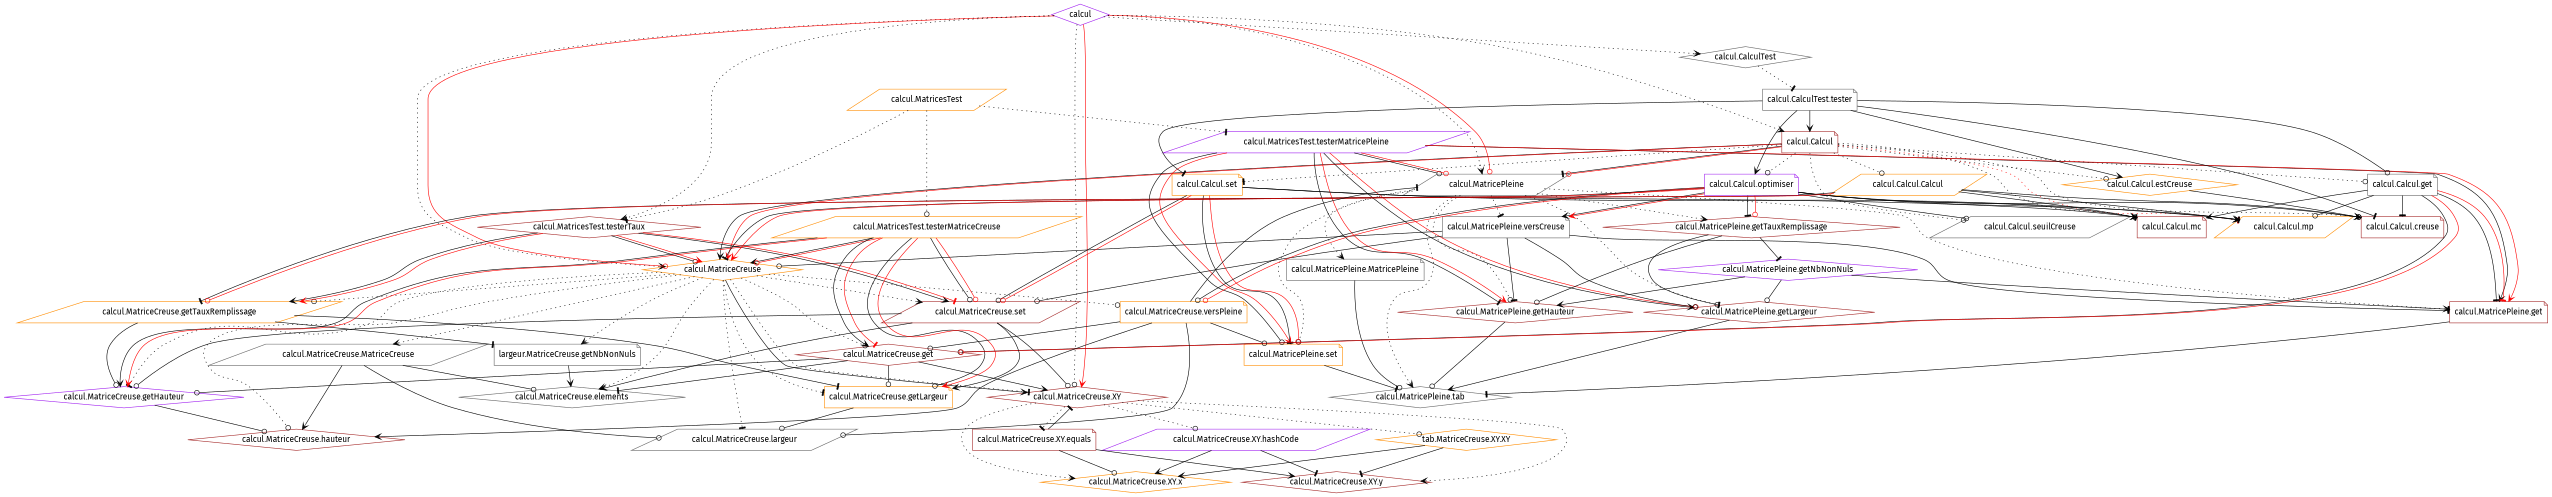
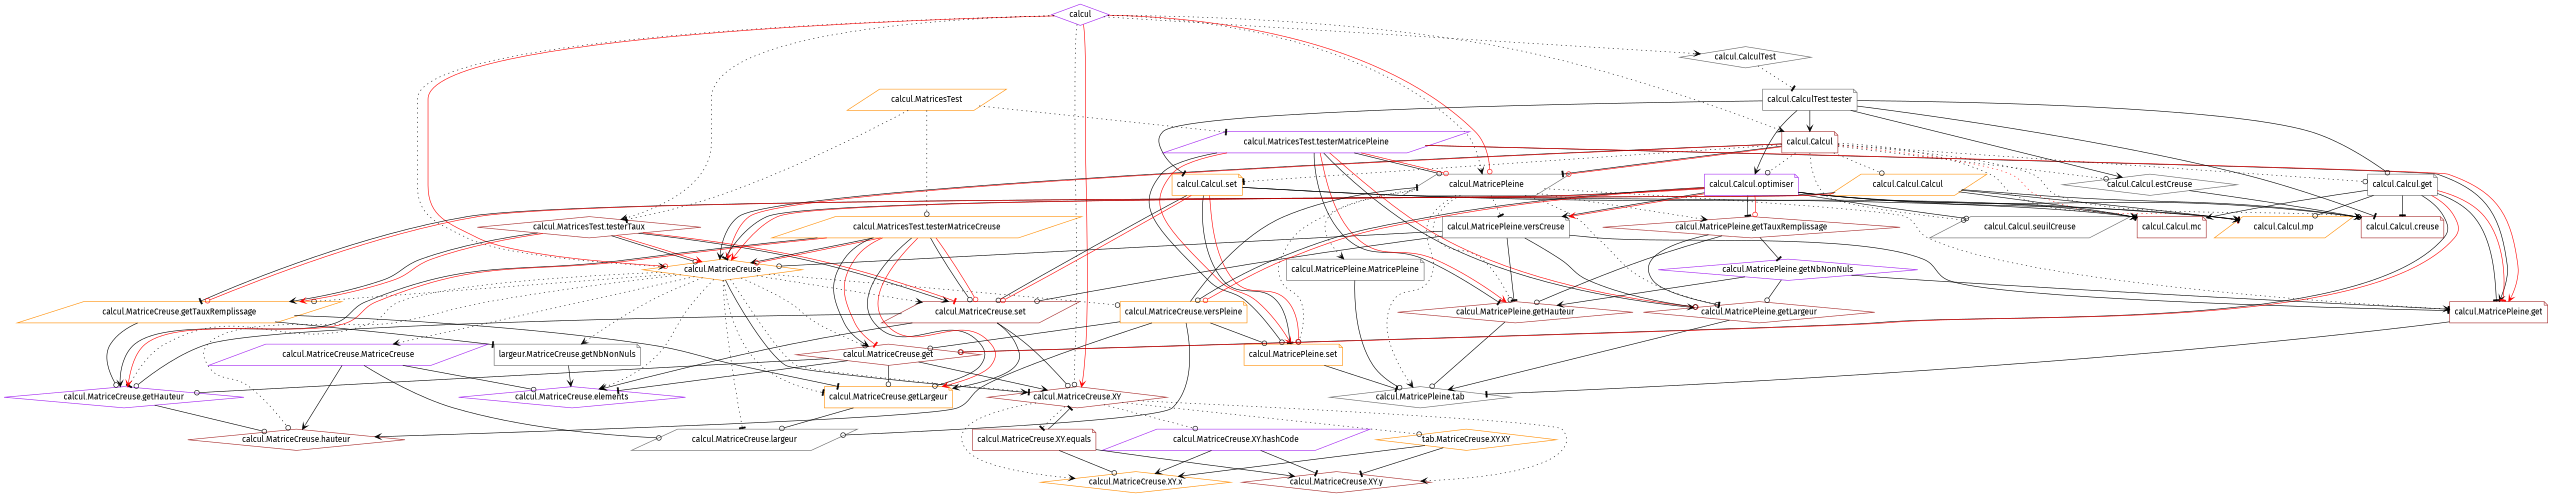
node "calcul.Calcul.estCreuse": color darkorange -> gray40
node "calcul.MatriceCreuse.MatriceCreuse": color gray40 -> purple
node "calcul.MatriceCreuse.elements": color gray40 -> purple
